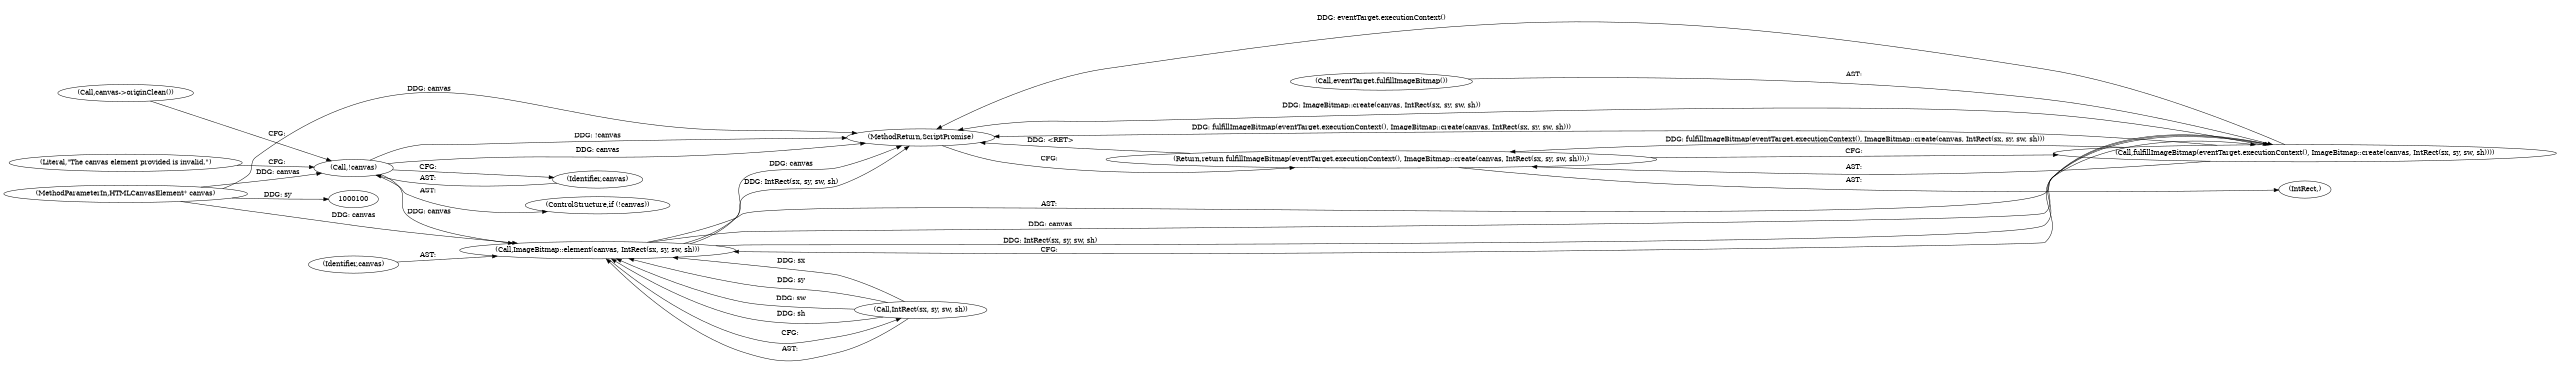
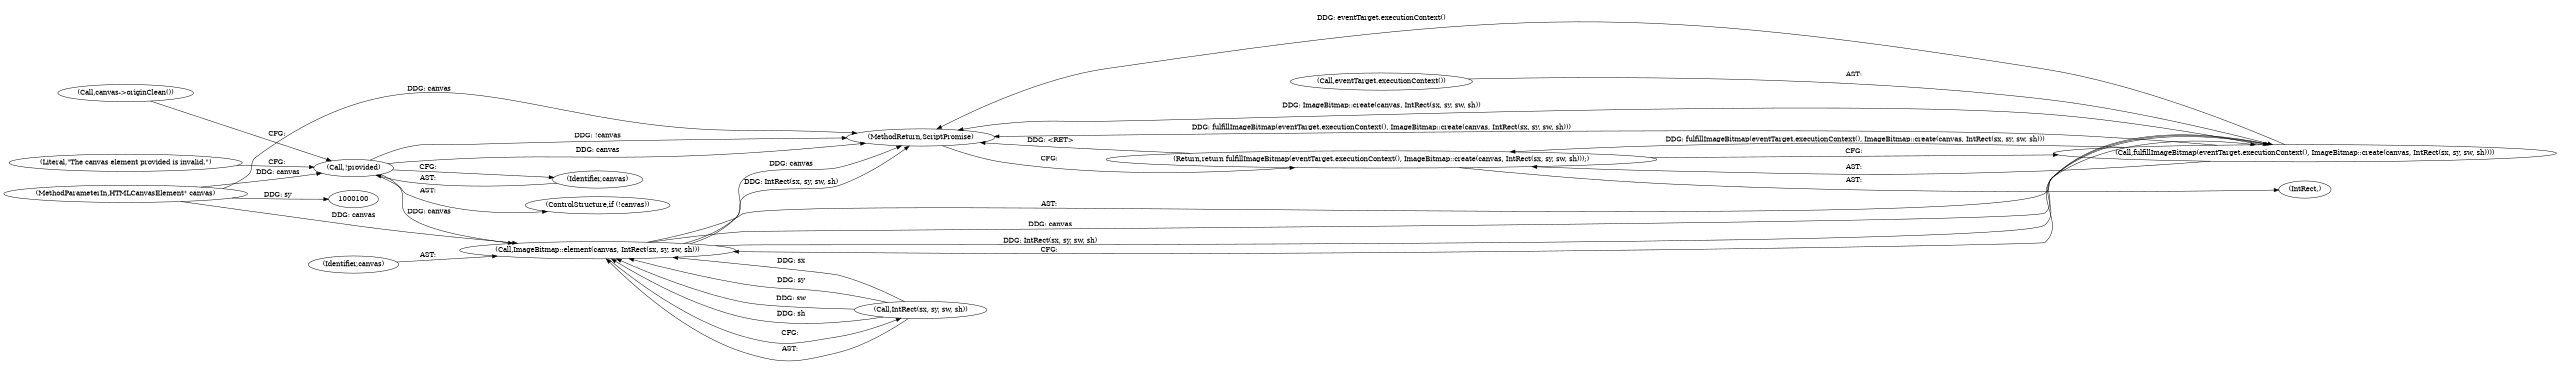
node "(Call,eventTarget.fulfillImageBitmap())": label "(Call,eventTarget.fulfillImageBitmap())" -> "(Call,eventTarget.executionContext())"
node "(Call,!canvas)": label "(Call,!canvas)" -> "(Call,!provided)"
